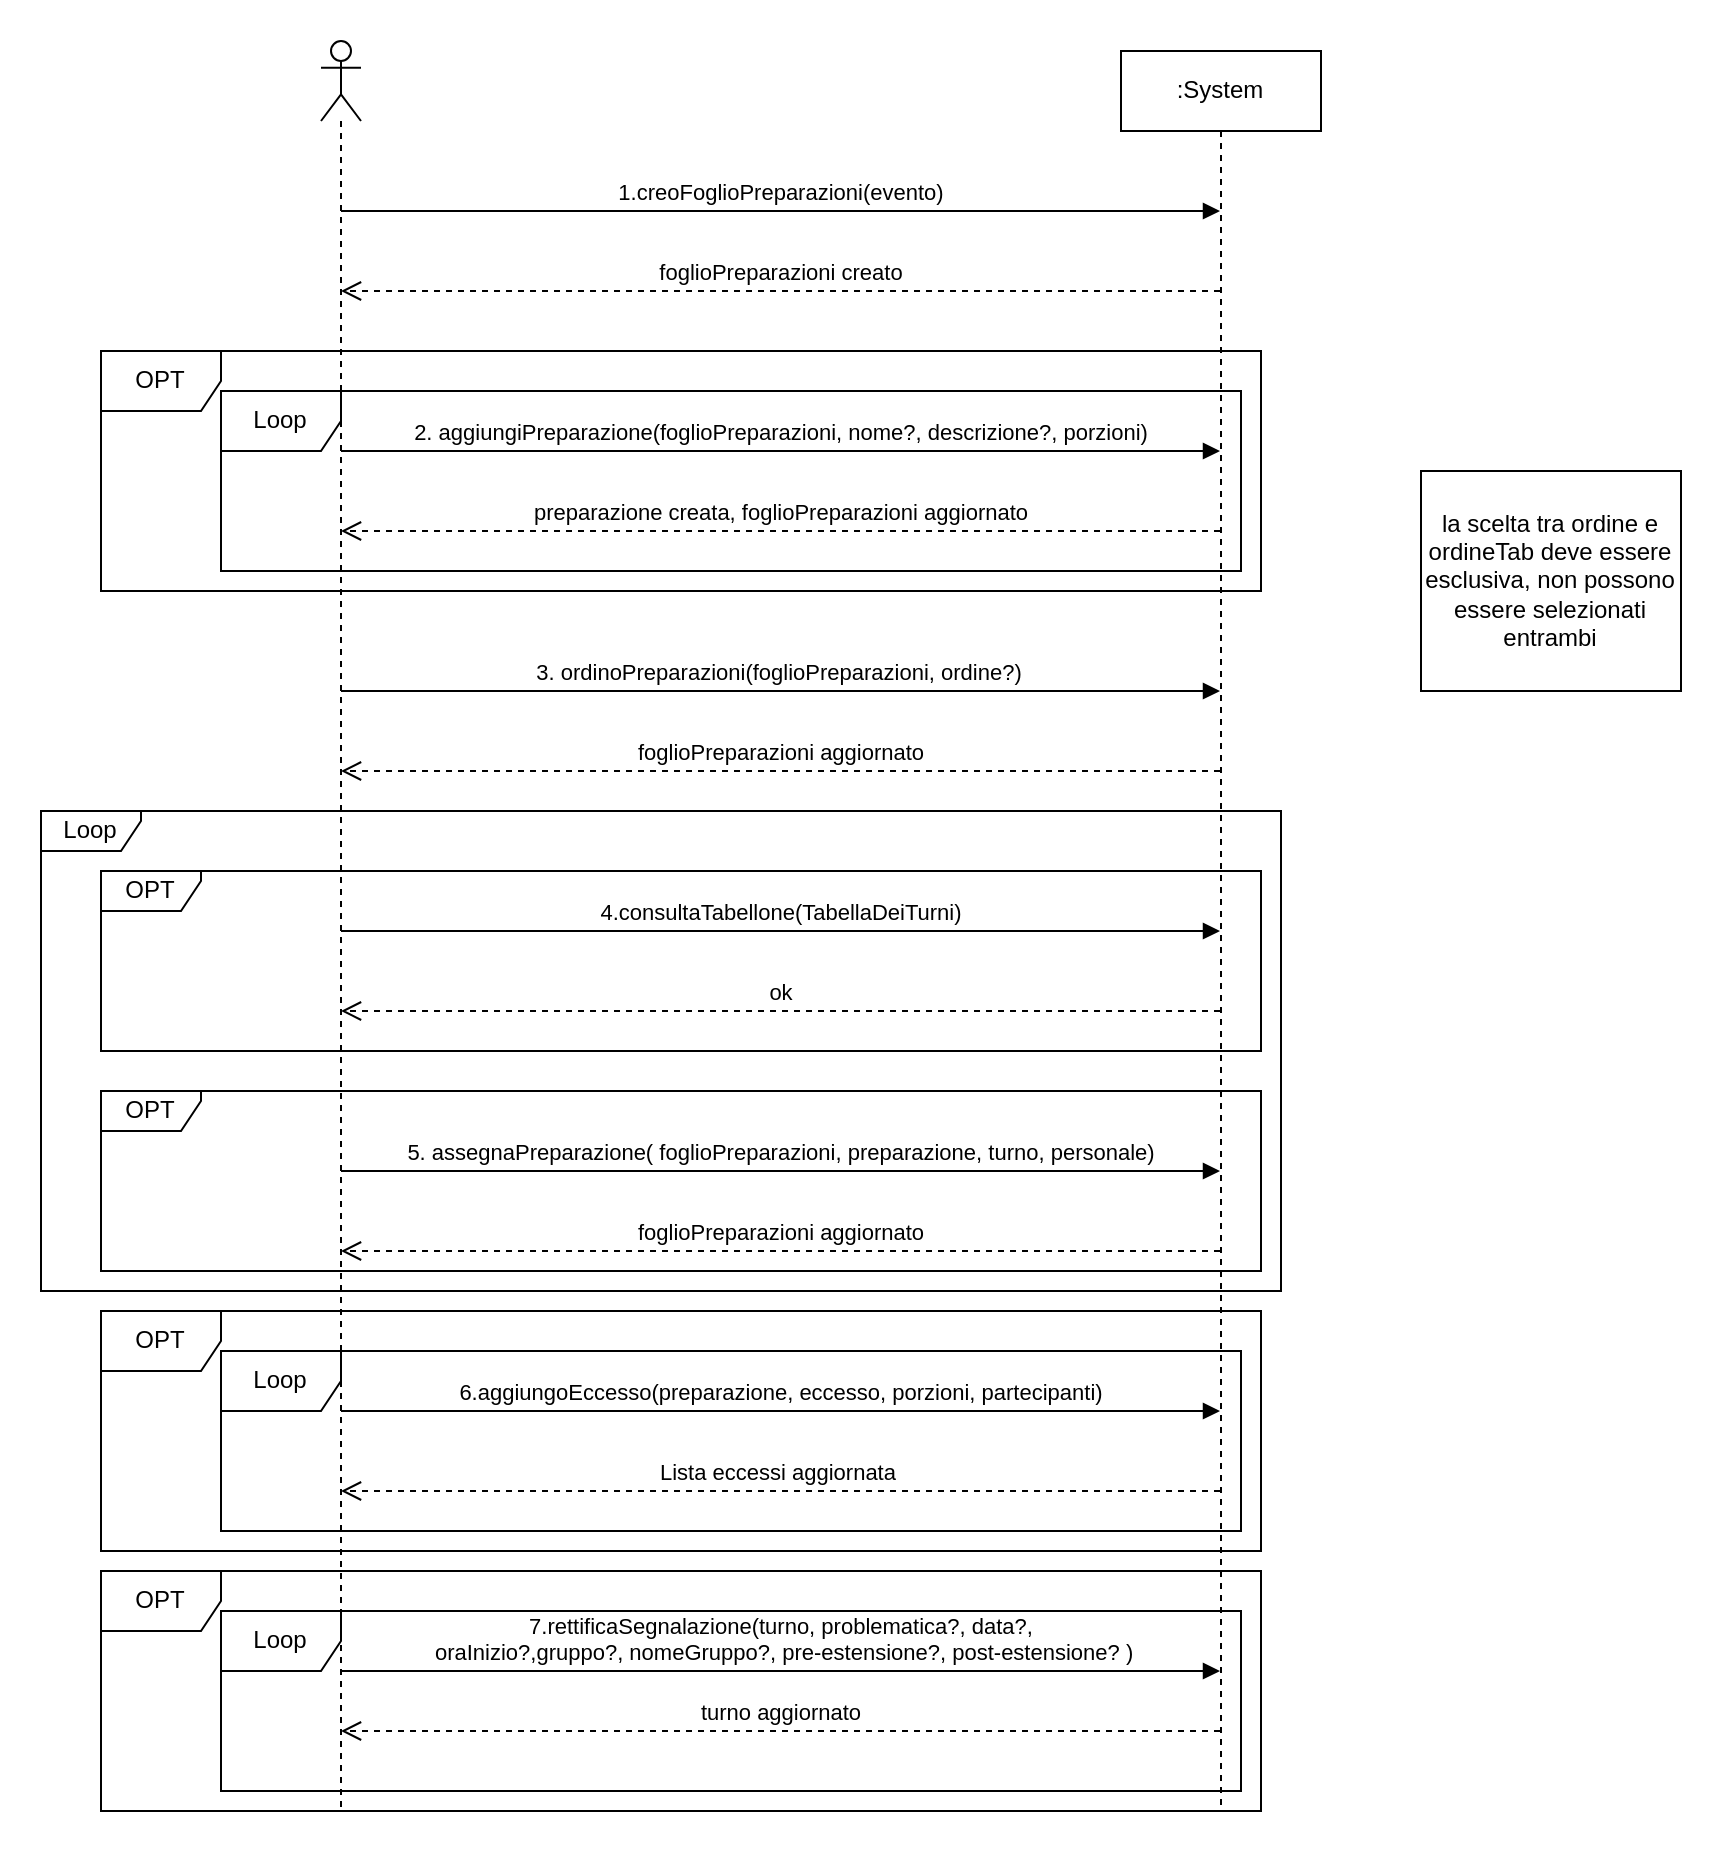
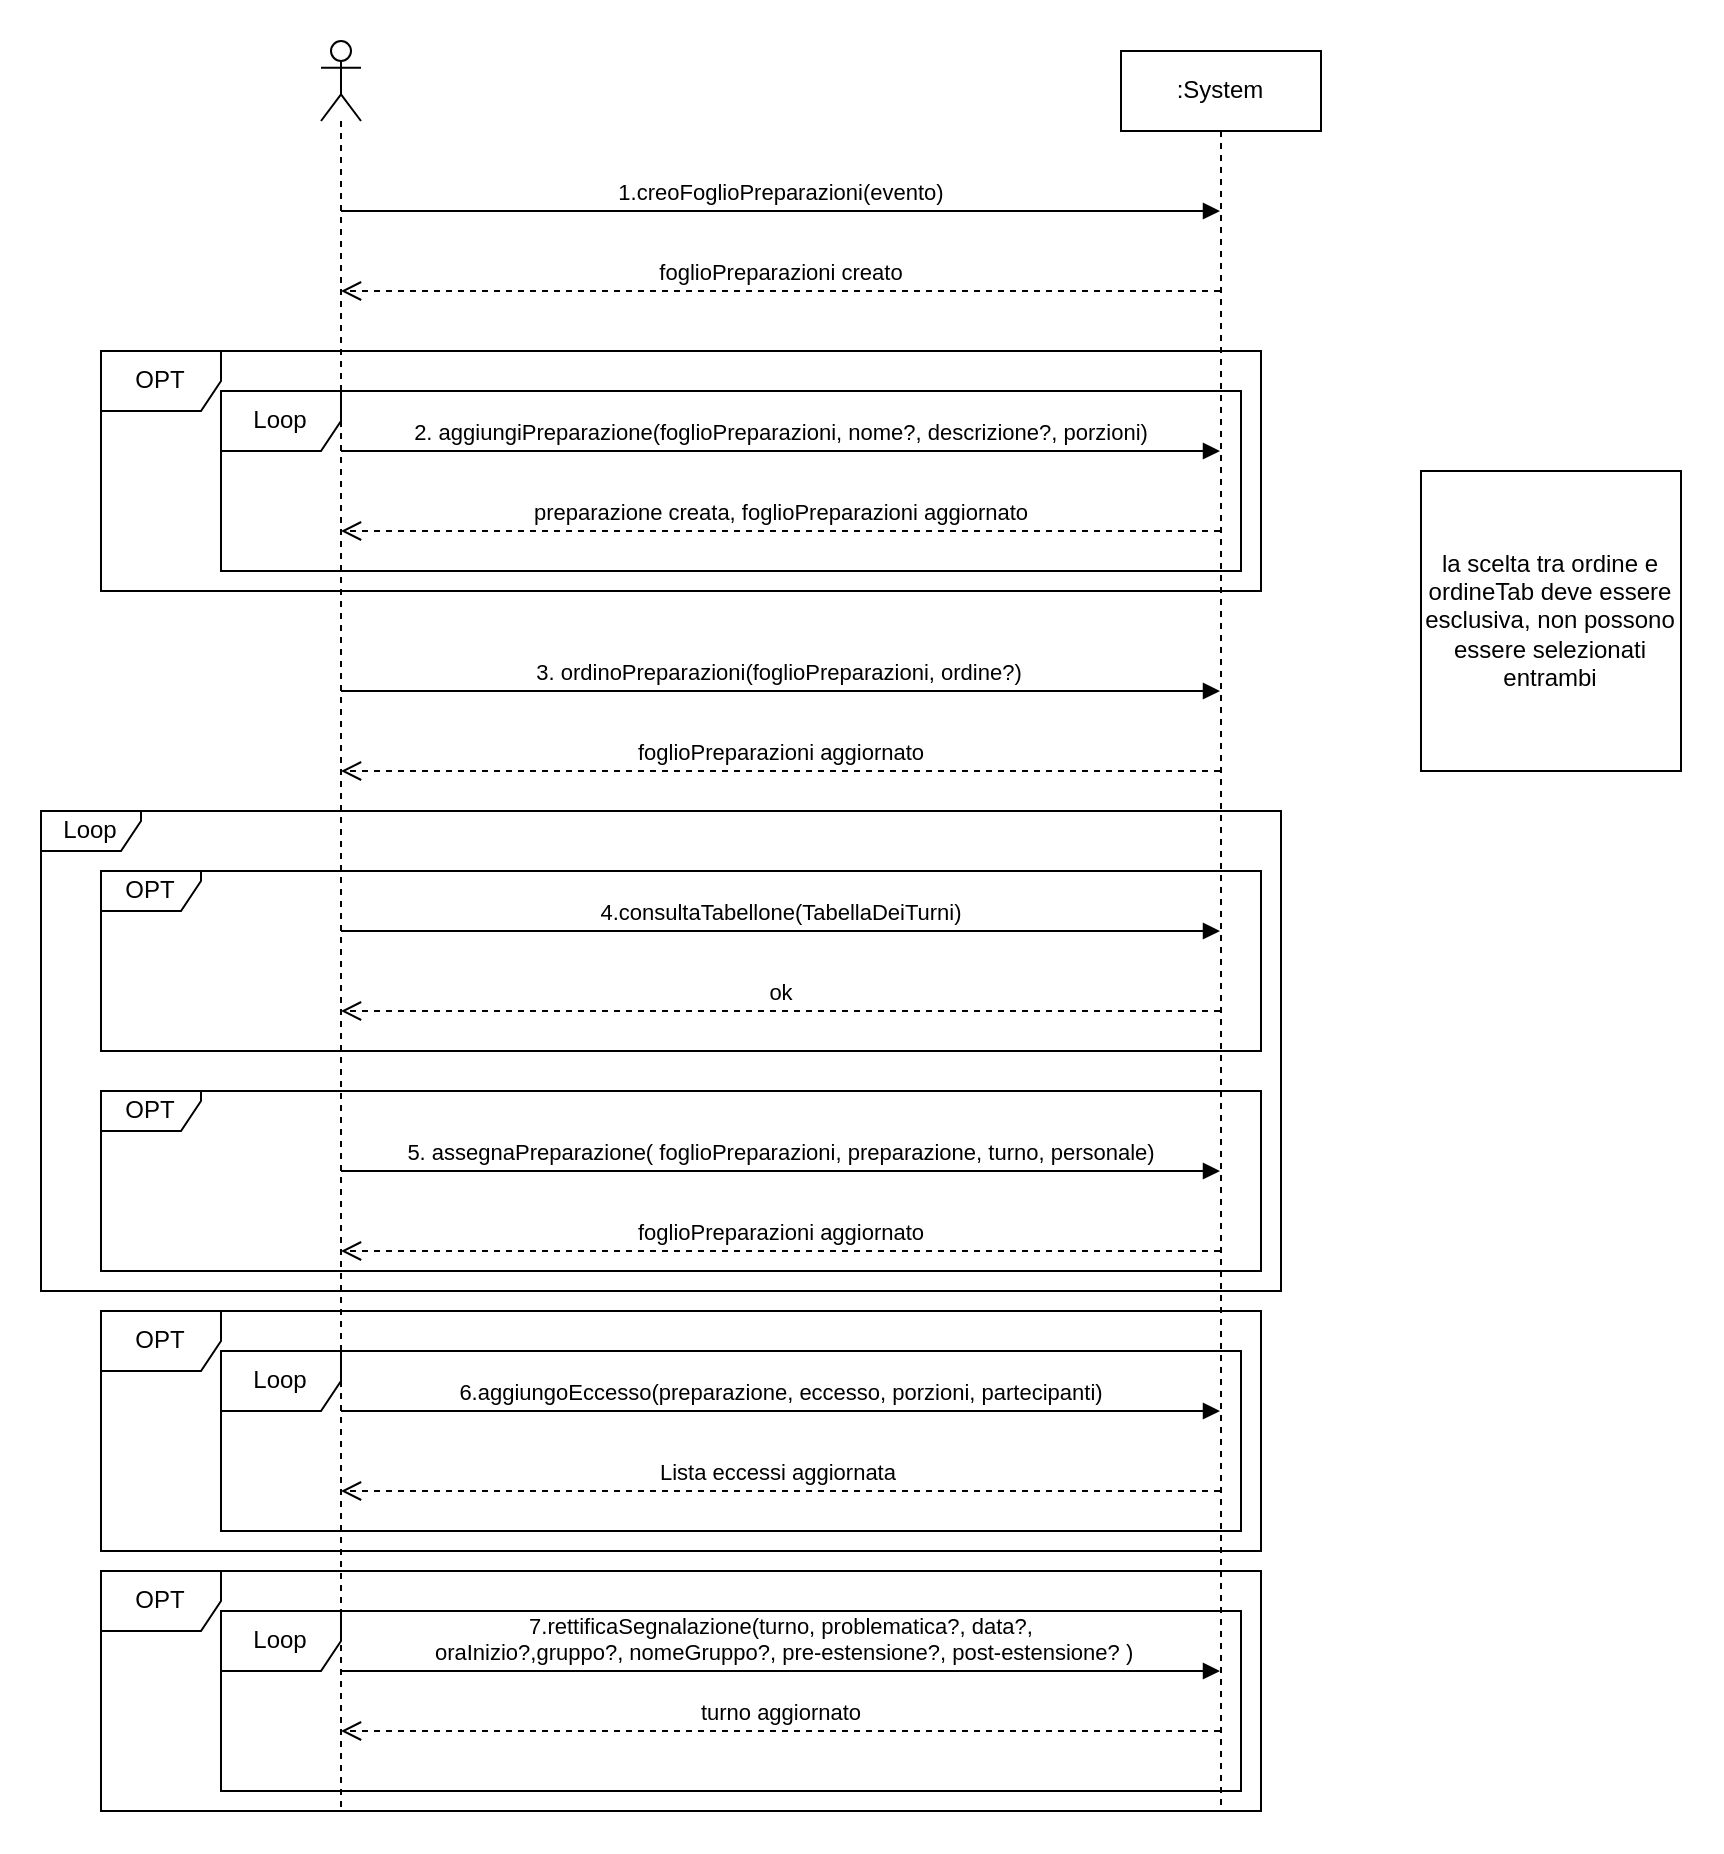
node "la scelta tra ordine e ordineTab deve essere esclusiva, non possono essere selezionati entrambi": size 260x220 -> 260x300
